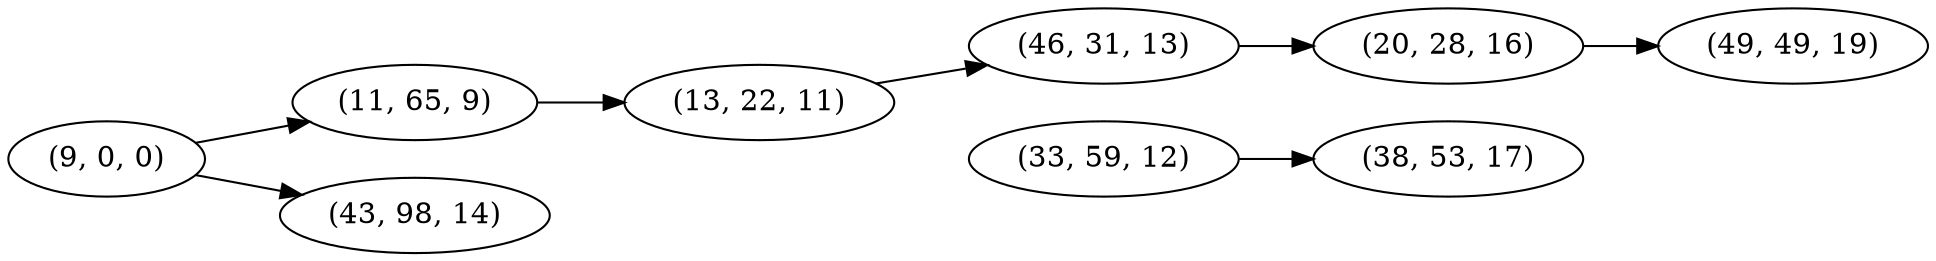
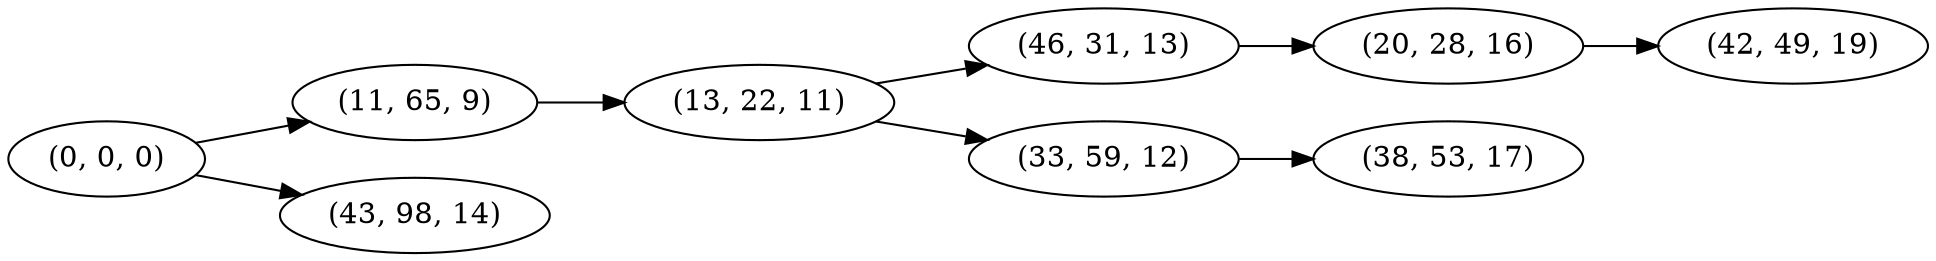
node "(49, 49, 19)": label "(49, 49, 19)" -> "(42, 49, 19)"
edge "(13, 22, 11)" -> "(33, 59, 12)": added
node "(9, 0, 0)": label "(9, 0, 0)" -> "(0, 0, 0)"
